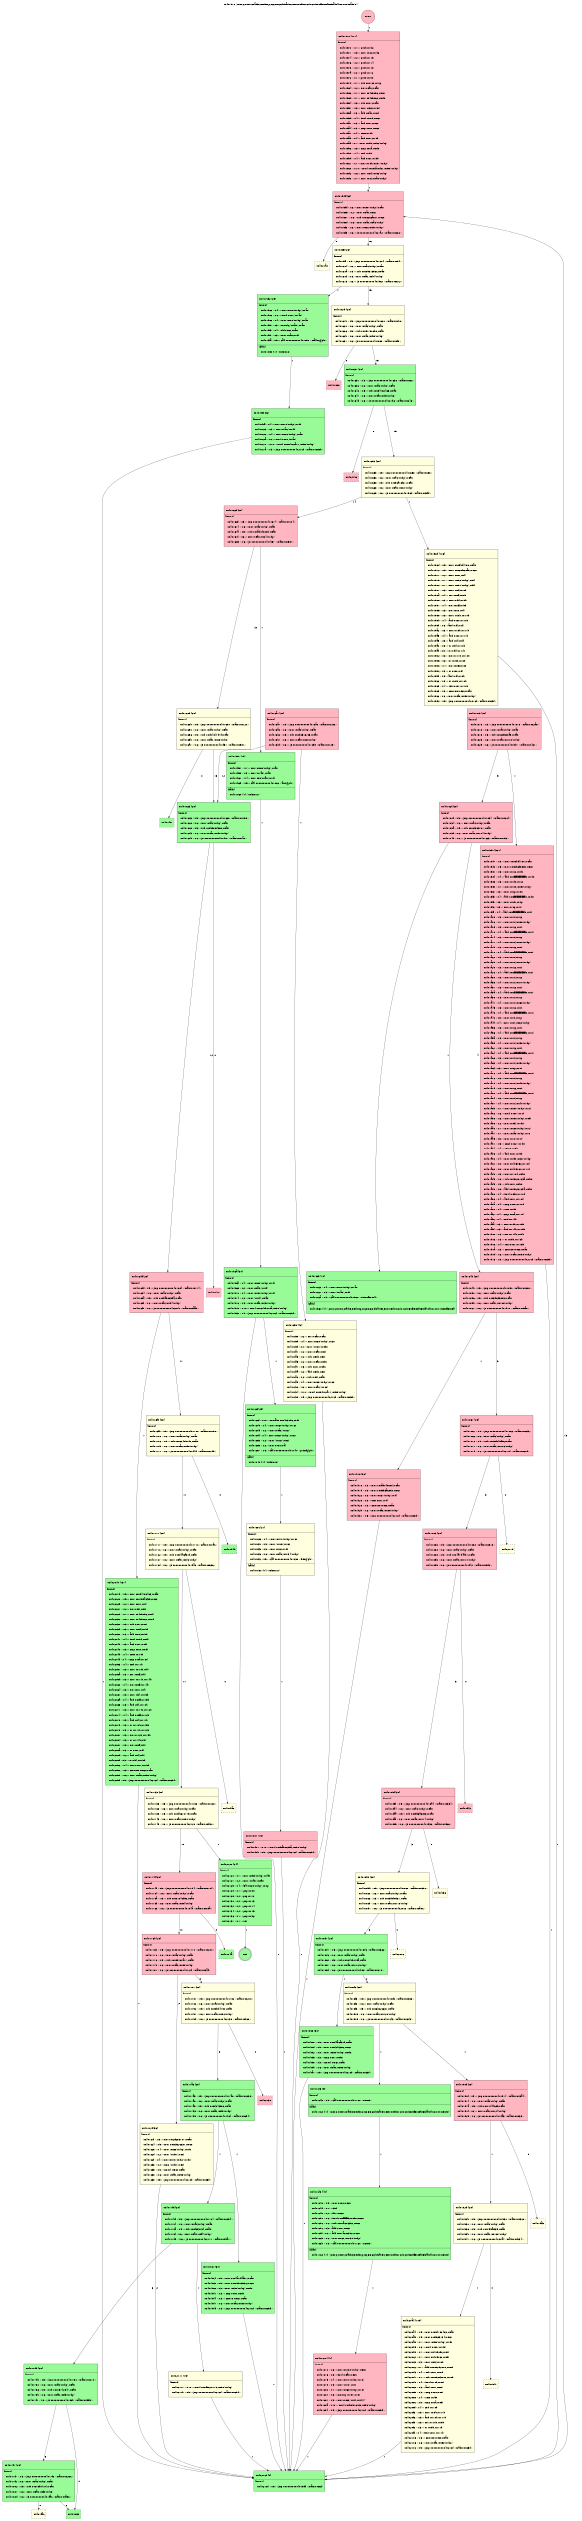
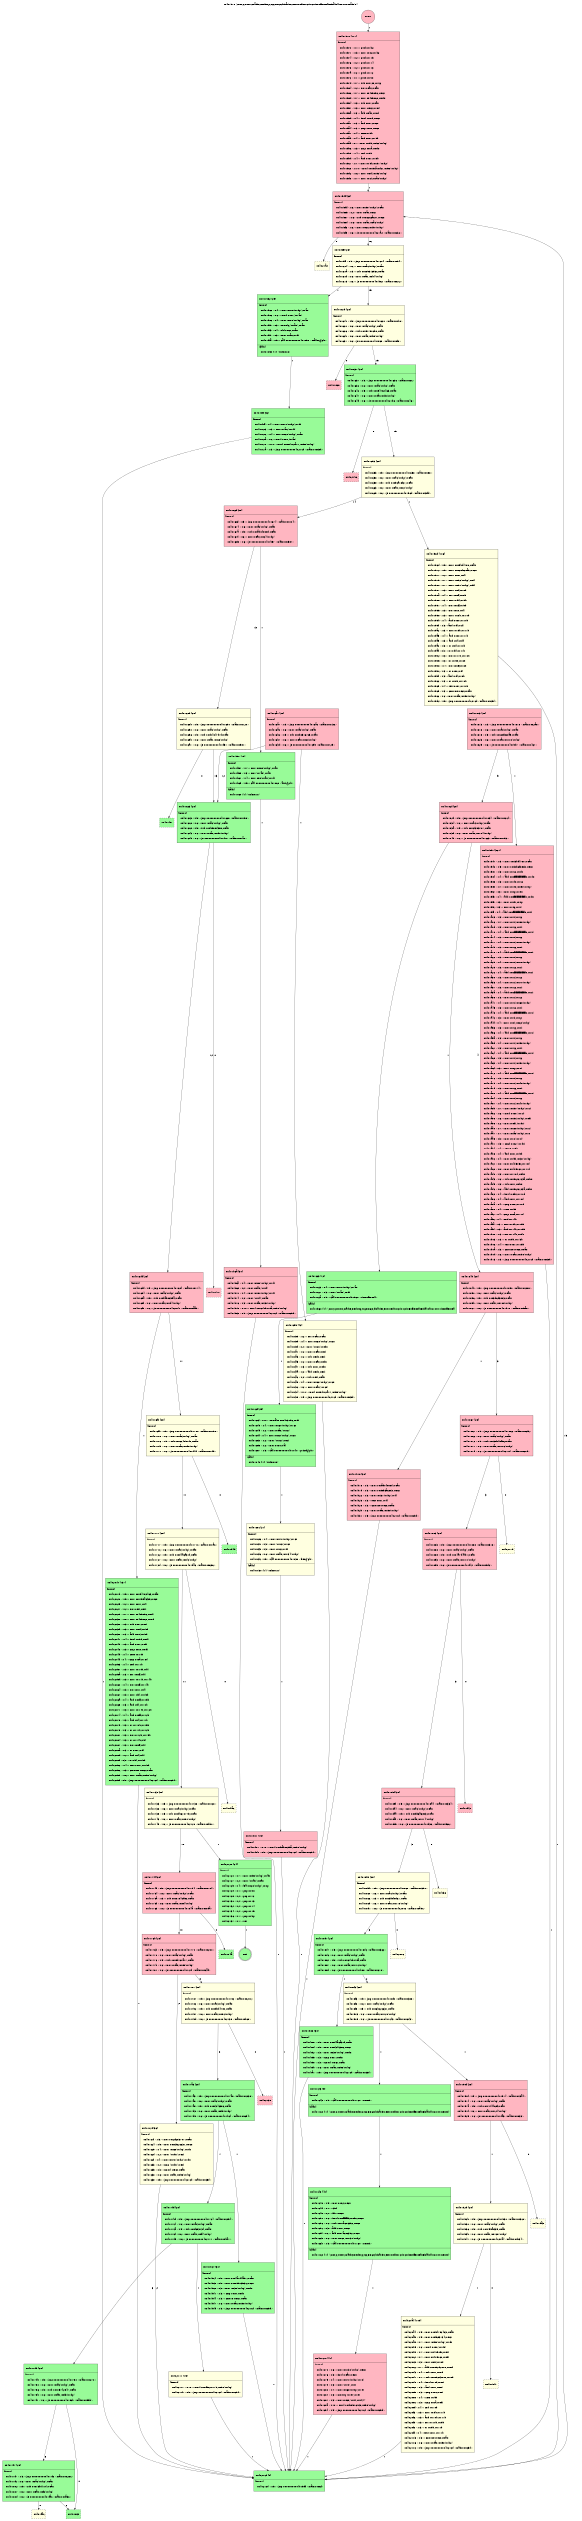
node "0x401b6a [30]": fillcolor palegreen -> lightpink
edge "0x401b6a [30]" -> "0x401ccf [29]": now "0x401cc3 [12]" -> "0x401ccf [29]"
